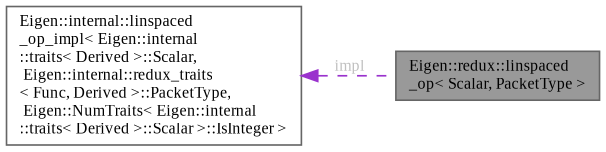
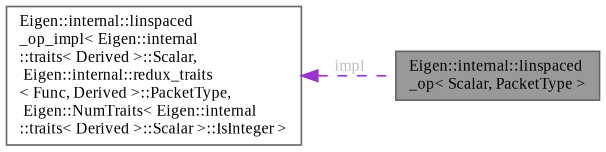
node "Eigen::redux::linspaced _op< Scalar, PacketType >": label "Eigen::redux::linspaced _op< Scalar, PacketType >" -> "Eigen::internal::linspaced _op< Scalar, PacketType >"
